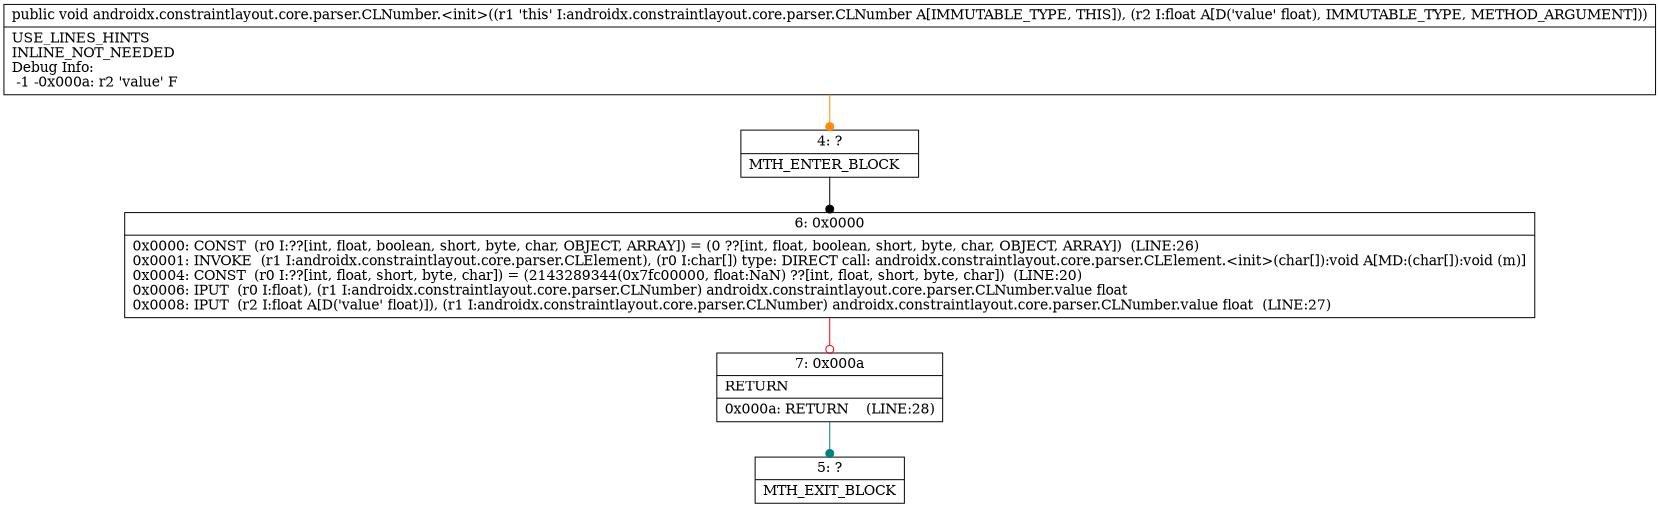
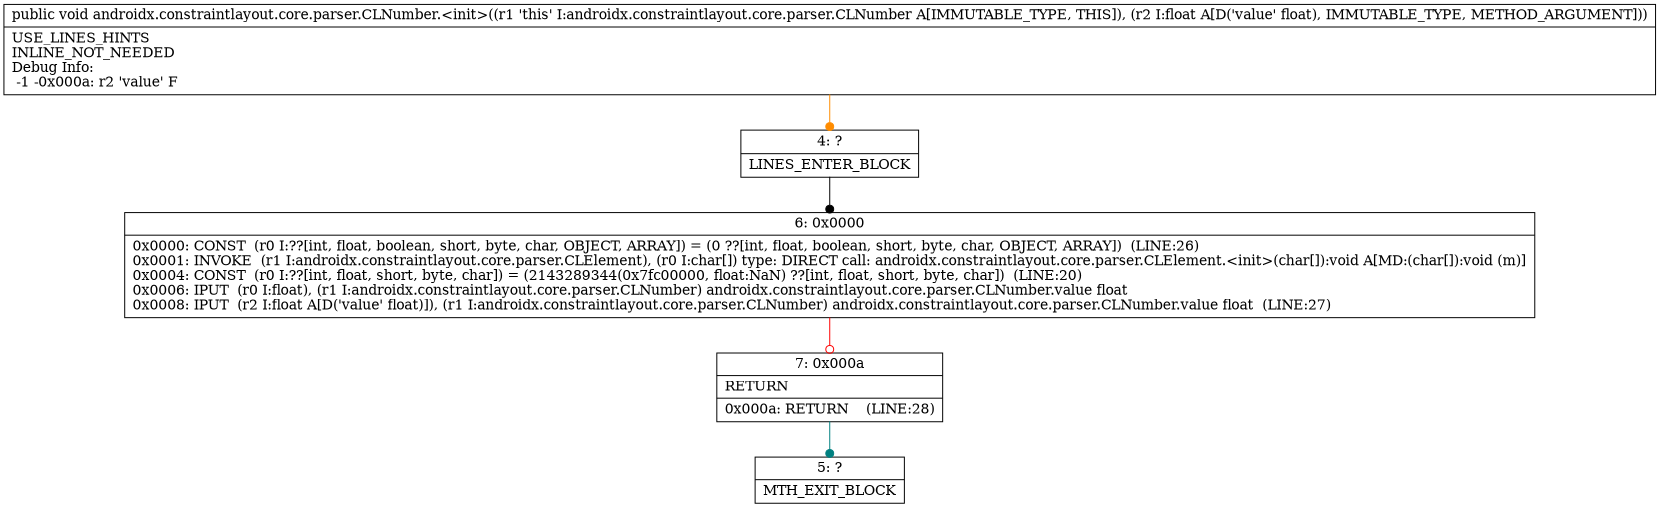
node "4: ?": text "MTH_ENTER_BLOCK" -> "LINES_ENTER_BLOCK"
